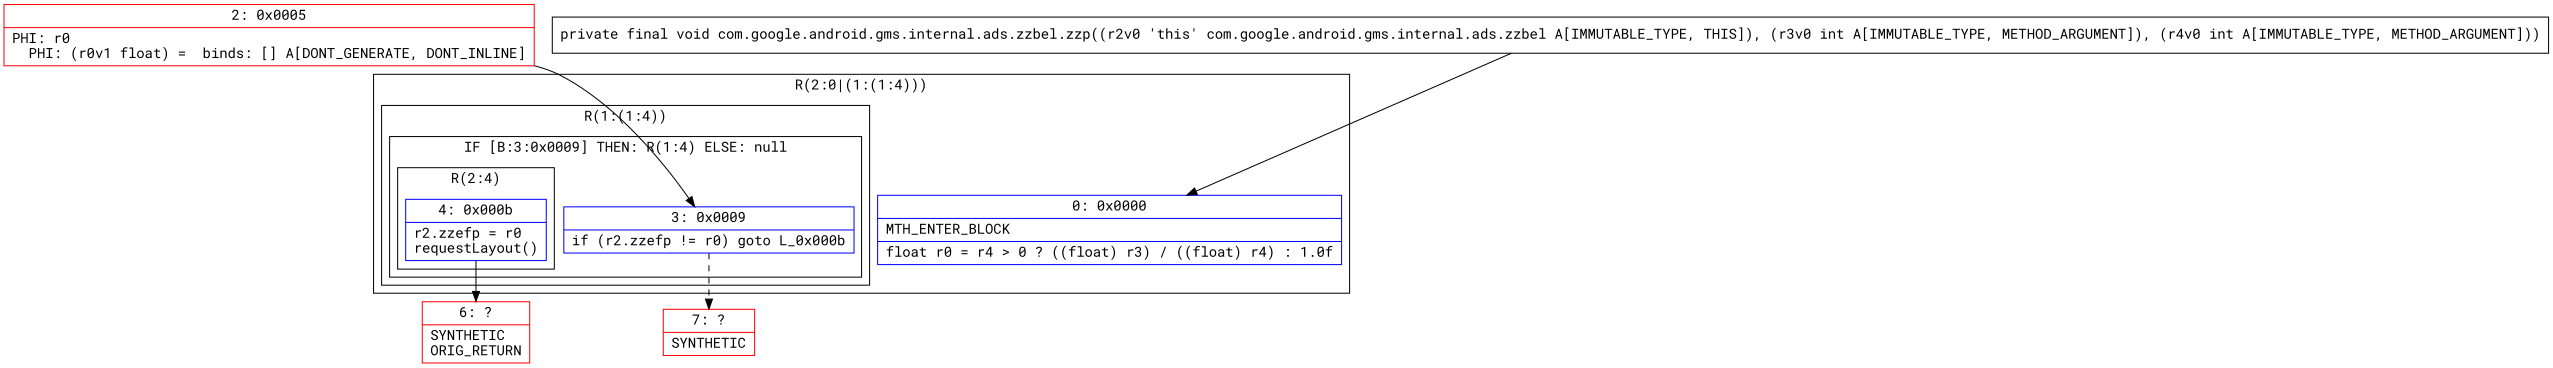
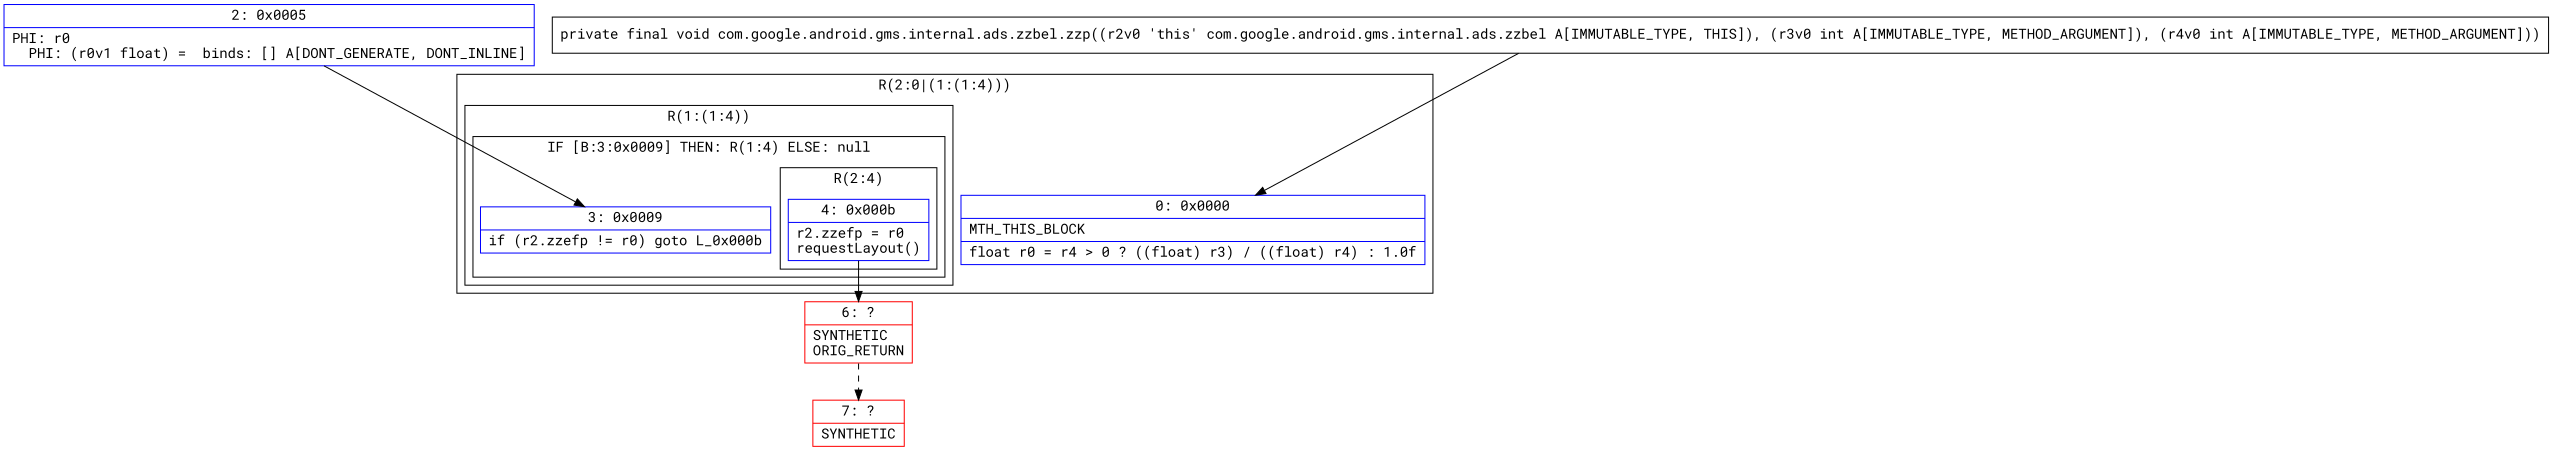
node "2: 0x0005": color red -> blue
node "0: 0x0000": text "MTH_ENTER_BLOCK" -> "MTH_THIS_BLOCK"
edge "3: 0x0009" -> "7: ?": now "6: ?" -> "7: ?"
